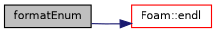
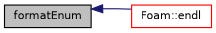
edge "formatEnum" -> "Foam::endl": reversed
